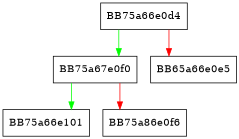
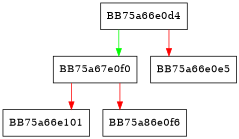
node "BB65a66e0e5": label "BB65a66e0e5" -> "BB75a66e0e5"
edge "BB75a67e0f0" -> "BB75a66e101": color green -> red
